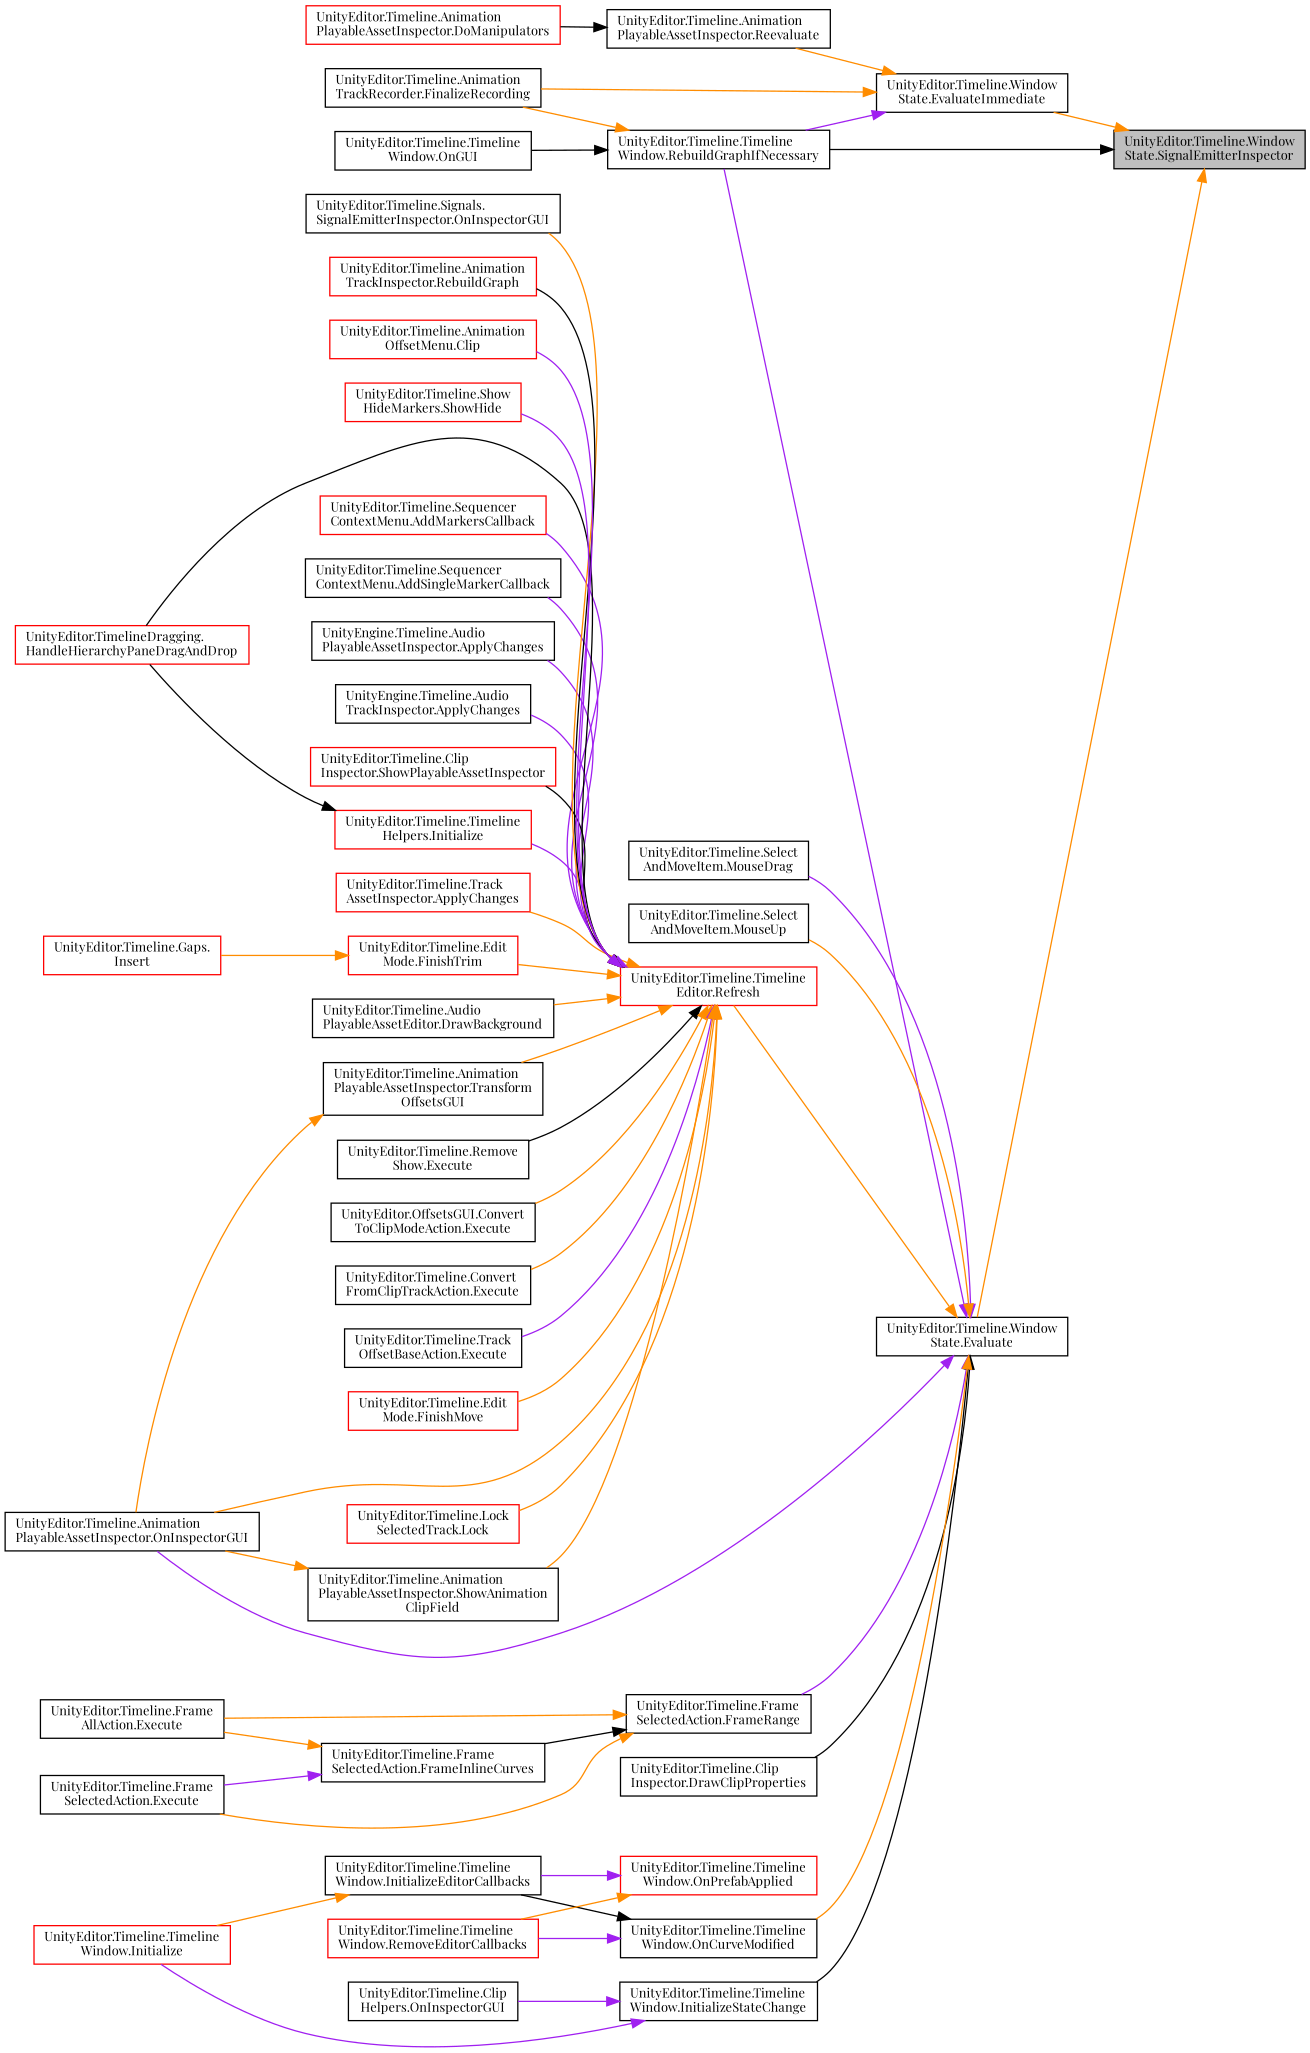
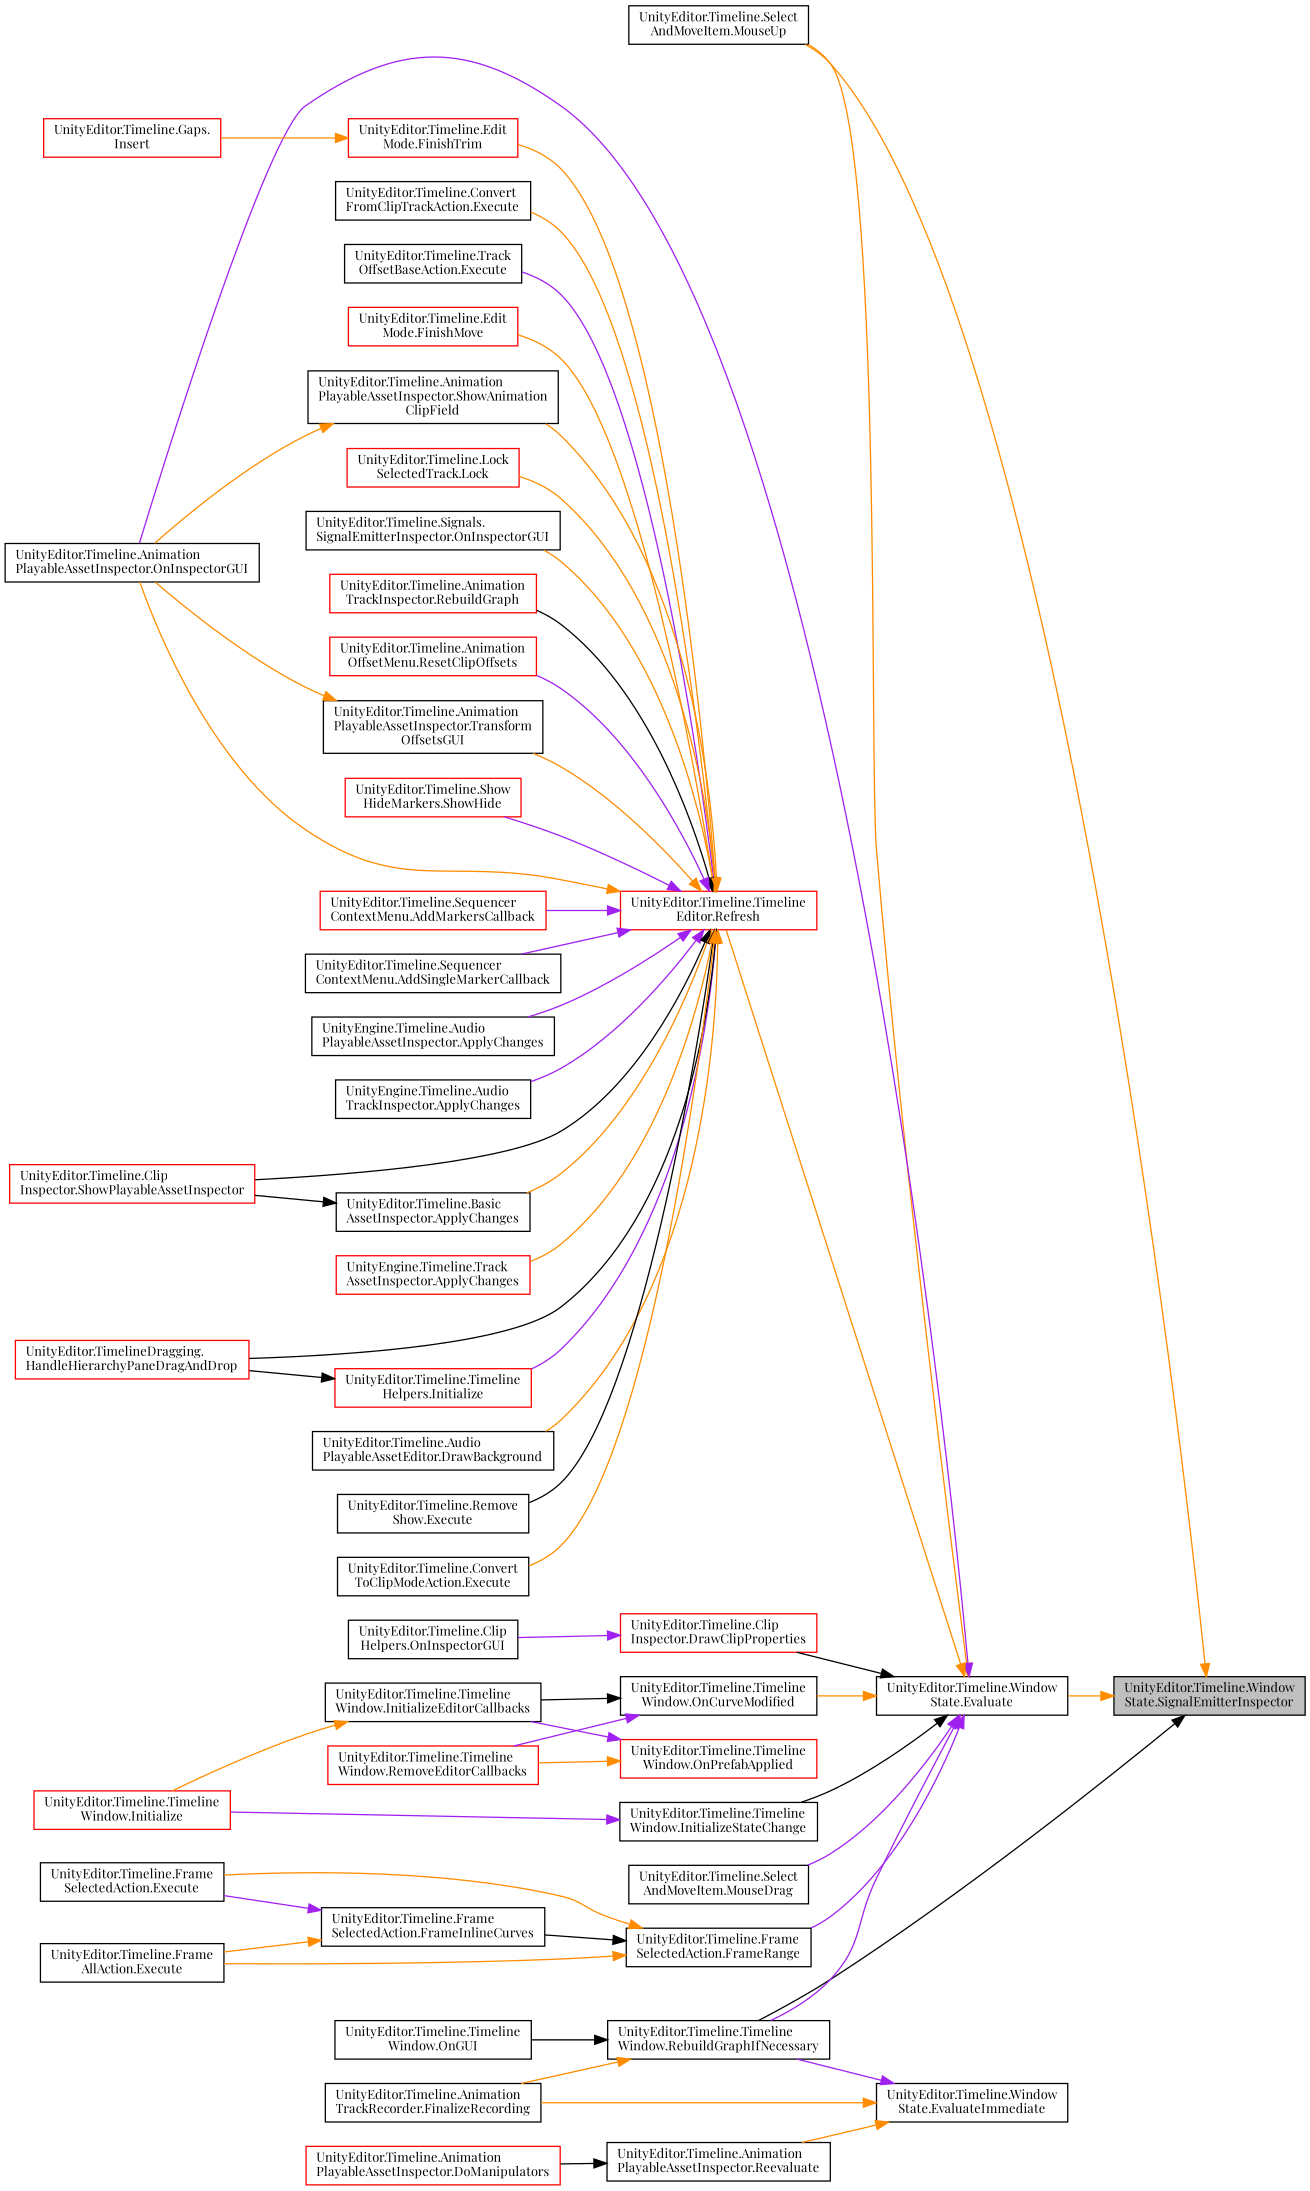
edge "UnityEditor.Timeline.Window State.EvaluateImmediate" -> "UnityEditor.Timeline.Window State.SignalEmitterInspector": now "UnityEditor.Timeline.Select AndMoveItem.MouseUp" -> "UnityEditor.Timeline.Window State.SignalEmitterInspector"
node "UnityEditor.Timeline.Animation OffsetMenu.Clip": label "UnityEditor.Timeline.Animation OffsetMenu.Clip" -> "UnityEditor.Timeline.Animation OffsetMenu.ResetClipOffsets"
node "UnityEditor.Timeline.Track AssetInspector.ApplyChanges": label "UnityEditor.Timeline.Track AssetInspector.ApplyChanges" -> "UnityEngine.Timeline.Track AssetInspector.ApplyChanges"
node "UnityEditor.Timeline.Basic AssetInspector.ApplyChanges": added
node "UnityEditor.OffsetsGUI.Convert ToClipModeAction.Execute": label "UnityEditor.OffsetsGUI.Convert ToClipModeAction.Execute" -> "UnityEditor.Timeline.Convert ToClipModeAction.Execute"
node "UnityEditor.Timeline.Clip Inspector.DrawClipProperties": color black -> red
edge "UnityEditor.Timeline.Clip Helpers.OnInspectorGUI" -> "UnityEditor.Timeline.Timeline Window.InitializeStateChange": now "UnityEditor.Timeline.Clip Helpers.OnInspectorGUI" -> "UnityEditor.Timeline.Clip Inspector.DrawClipProperties"
